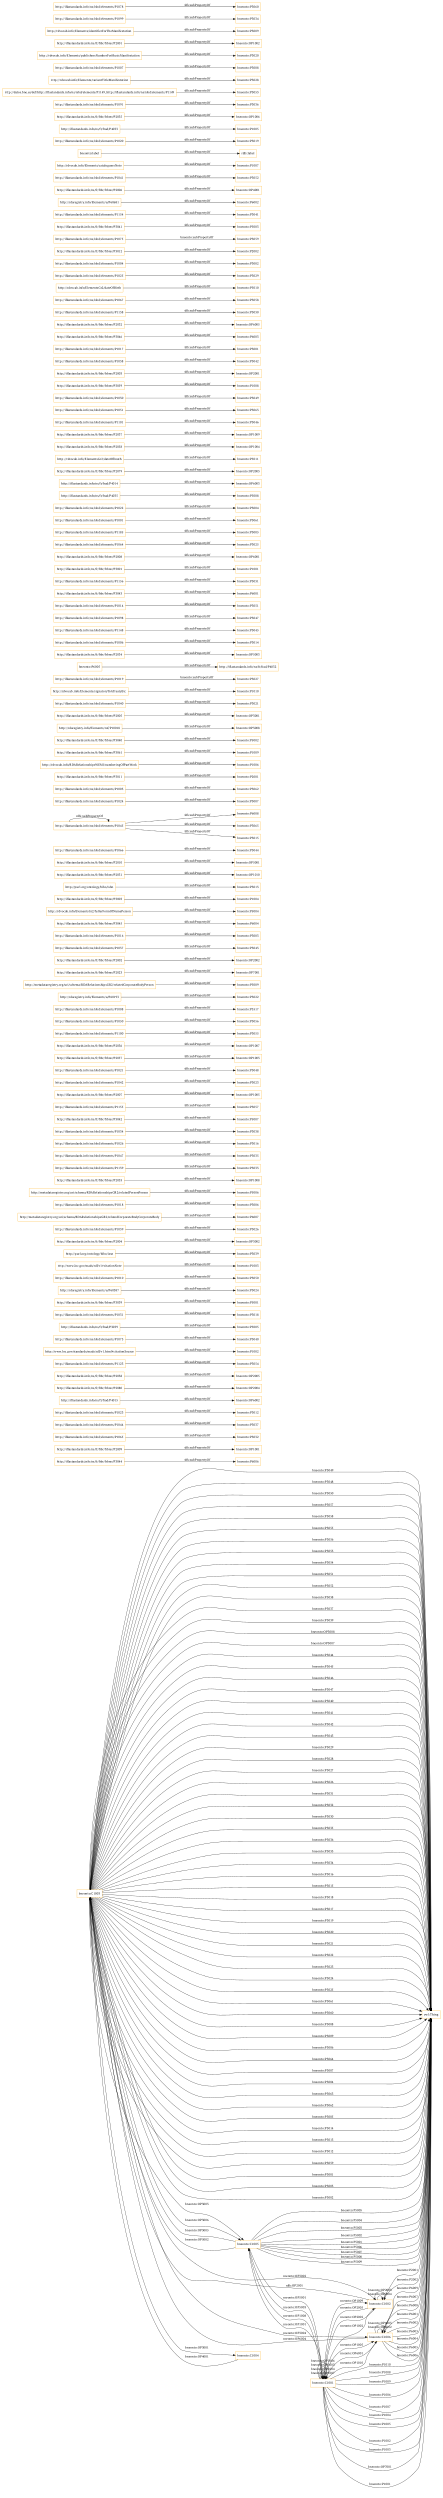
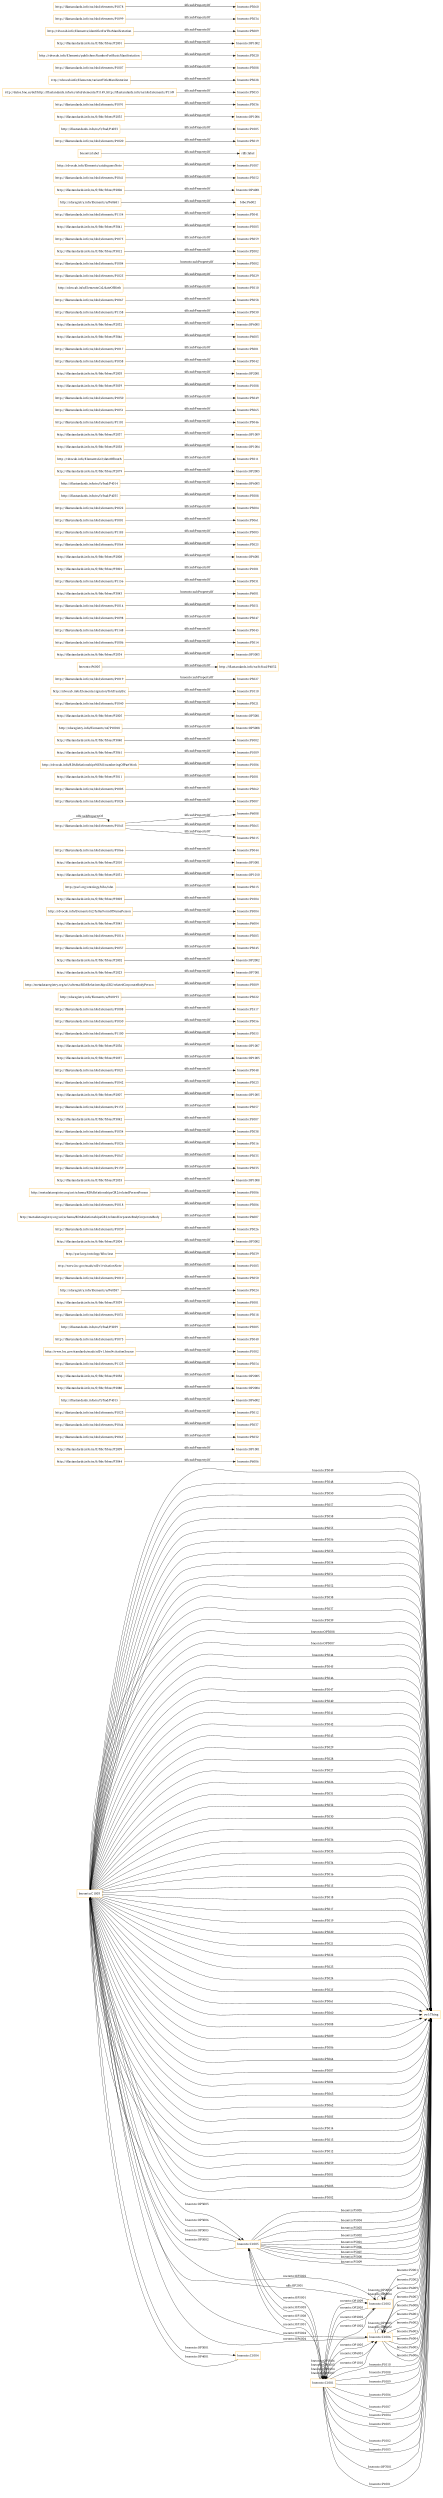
node "bneonto:P6002": label "bneonto:P6002" -> "bibo:P6002"
edge "http://iflastandards.info/ns/isbd/elements/P1075" -> "bneonto:P3059": label "bneonto:subPropertyOf" -> "rdfs:subPropertyOf"
edge "http://iflastandards.info/ns/isbd/elements/P1004" -> "bneonto:P3002": label "rdfs:subPropertyOf" -> "bneonto:subPropertyOf"
edge "http://iflastandards.info/ns/fr/frbr/frbrer/P3043" -> "bneonto:P6001": label "rdfs:subPropertyOf" -> "bneonto:subPropertyOf"
